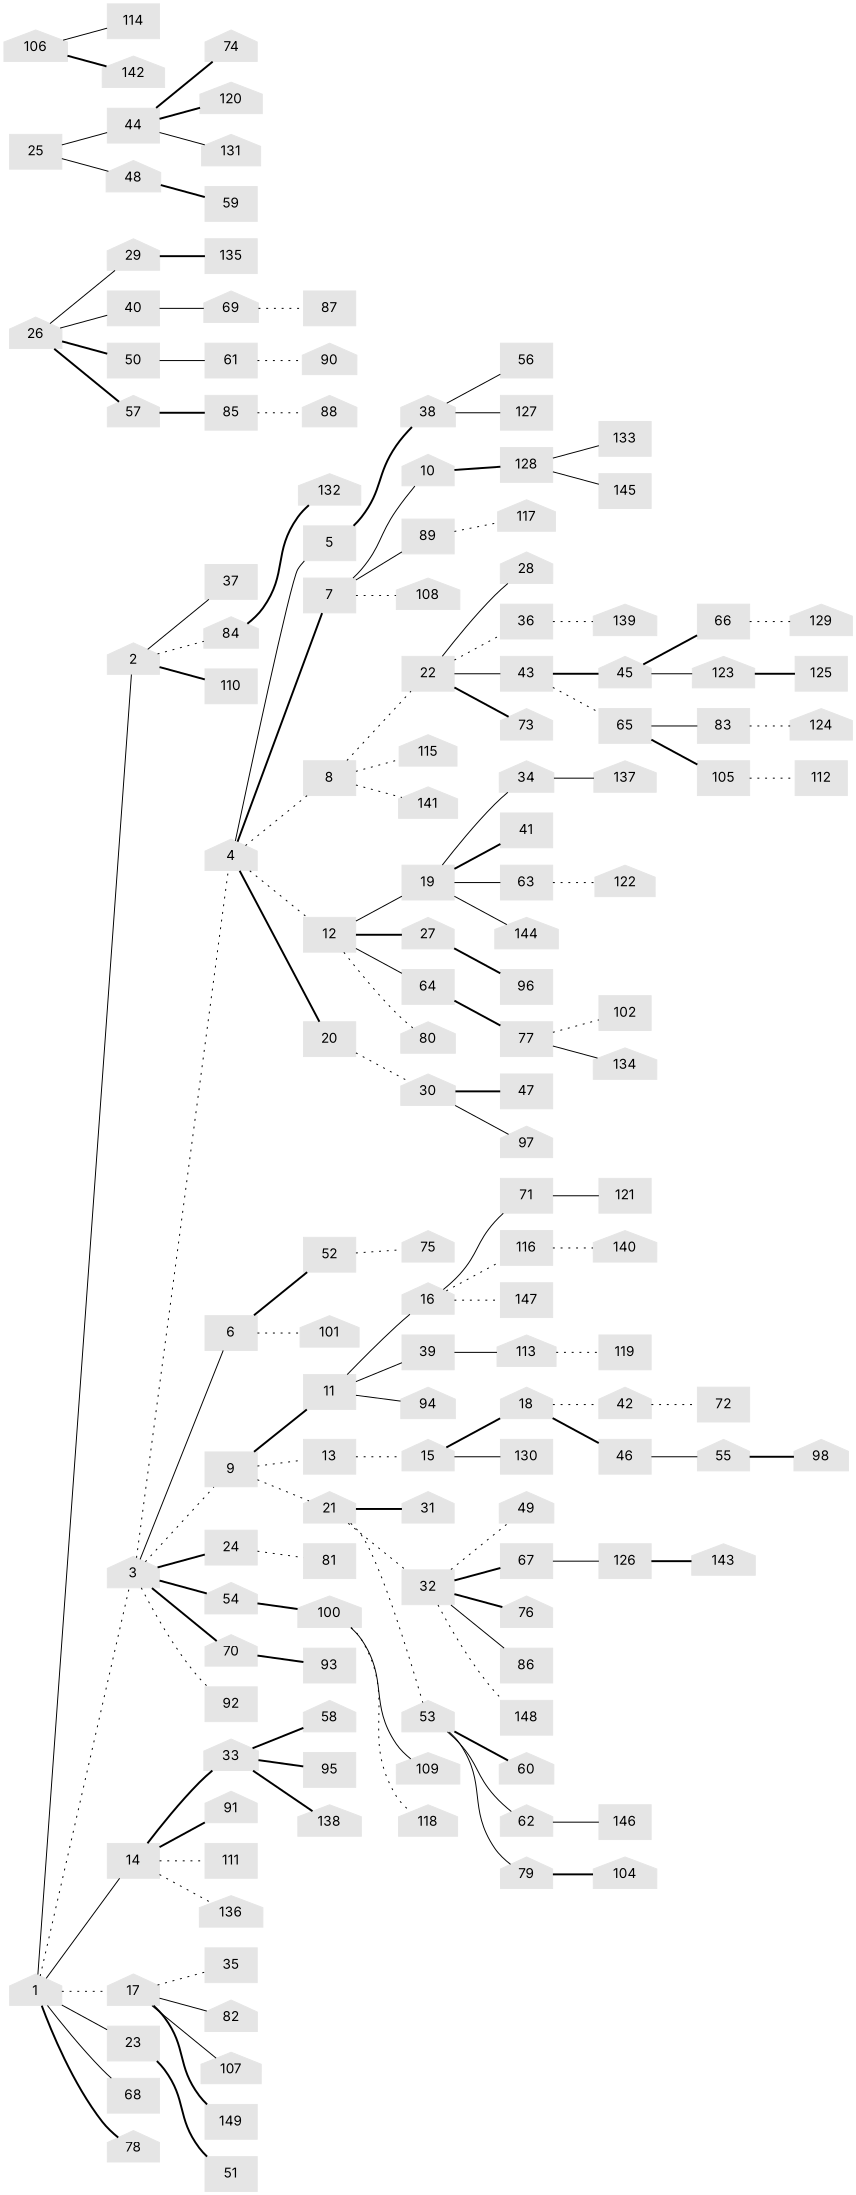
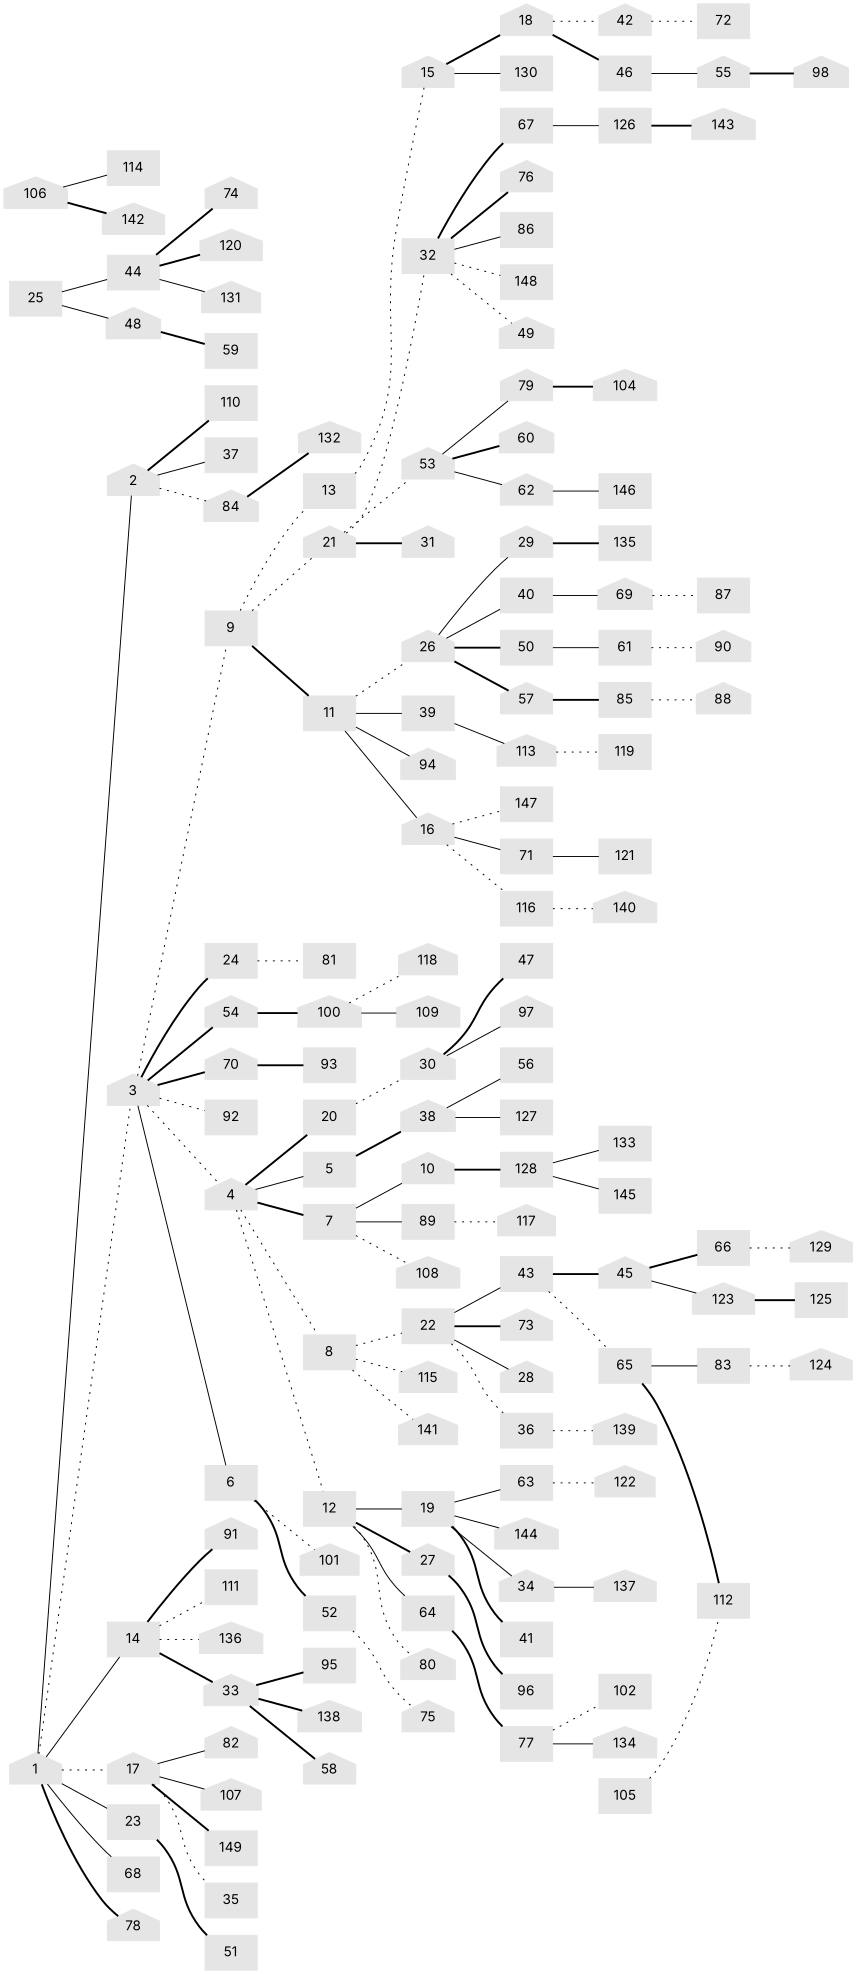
edge "26" -- "11": added
edge "65" -- "105": now "65" -- "112"
